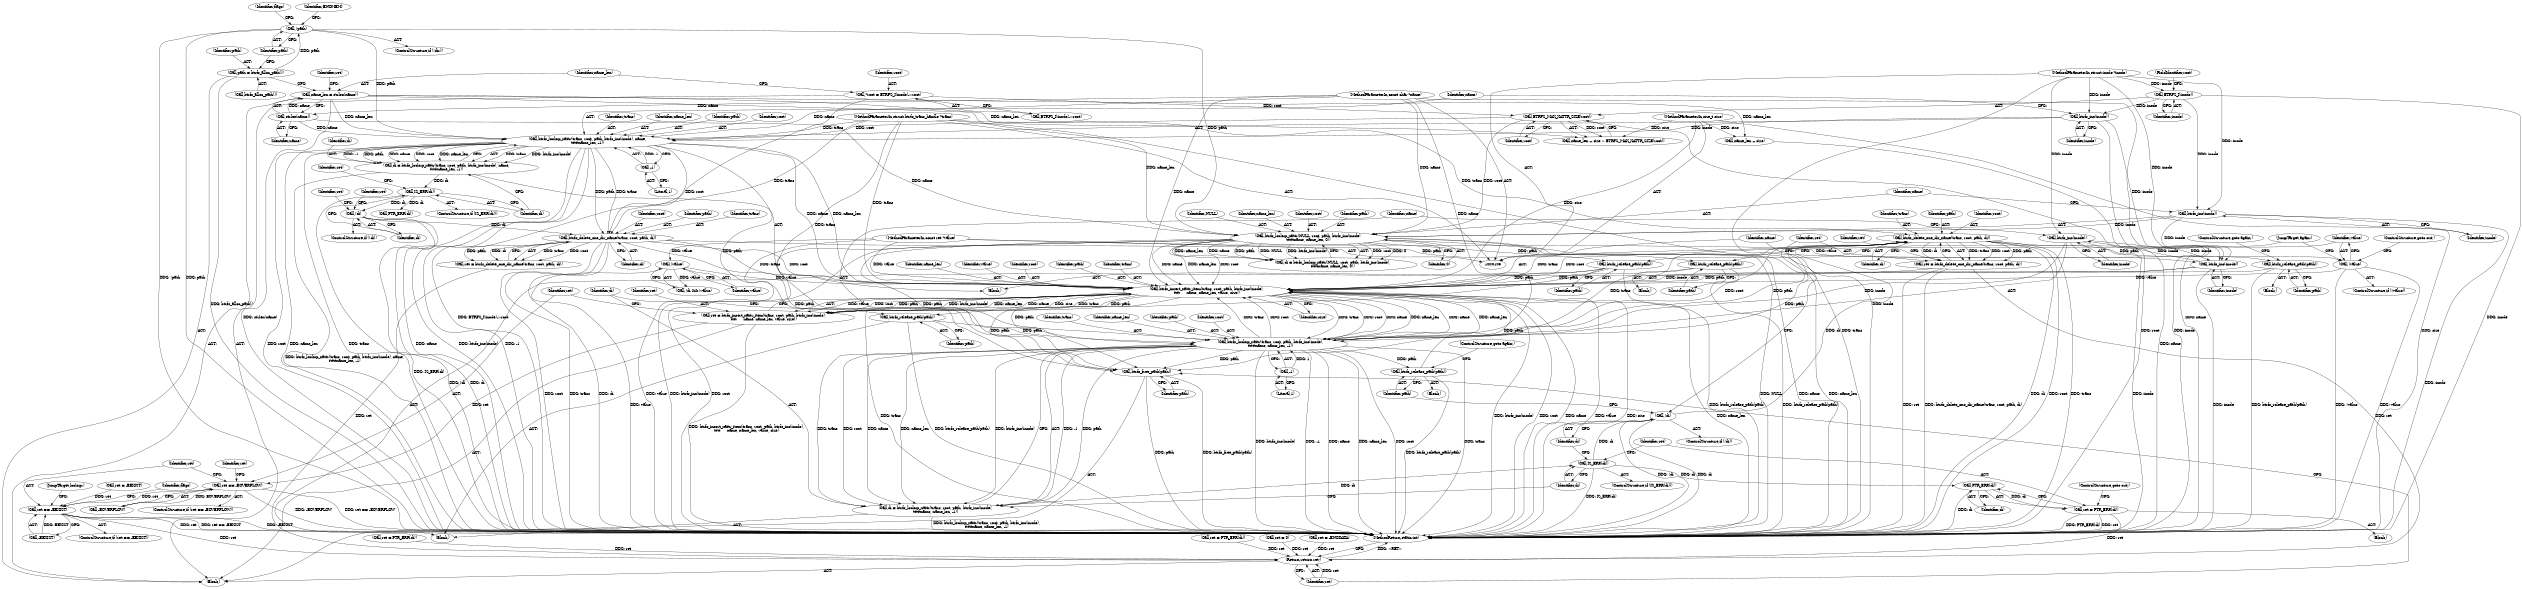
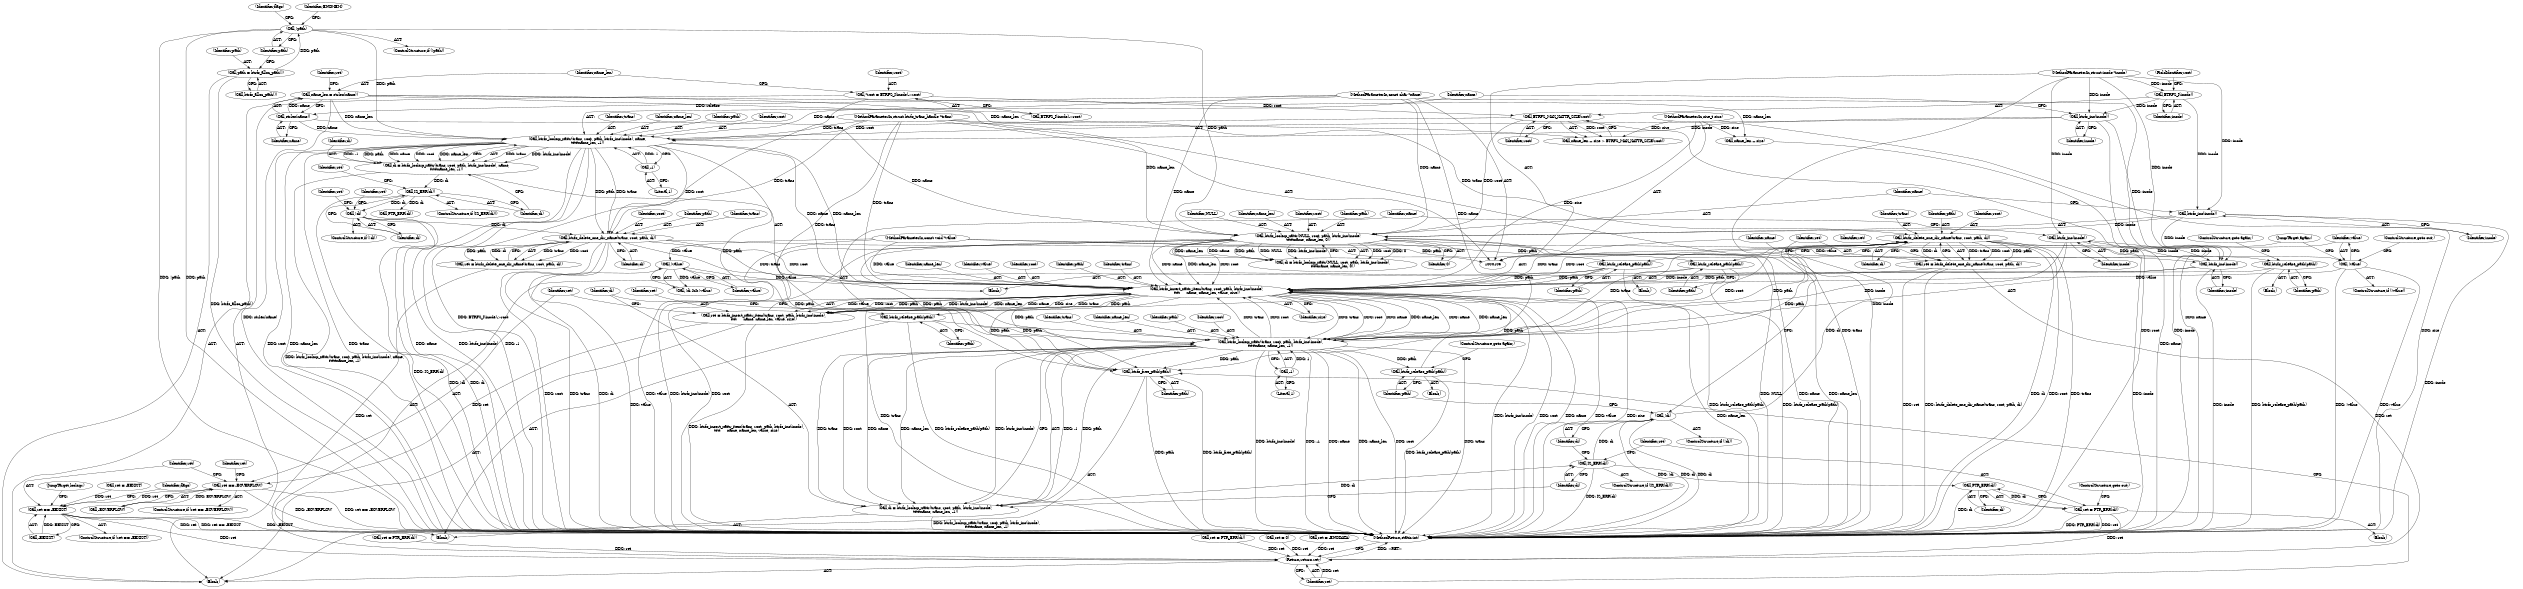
node "(ControlStructure,if (!dir))": label "(ControlStructure,if (!dir))" -> "(ControlStructure,if (!path))"
edge "(Call,path = btrfs_alloc_path())" -> "(Call,name_len = strlen(name))": now "(Call,path = btrfs_alloc_path())" -> "(Call,btrfs_alloc_path())"
edge "(MethodParameterIn,const char *name)" -> "(Call,strlen(name))": label "DDG: name" -> "DDG: release"
node "(MethodParameterIn,const ret *value)": label "(MethodParameterIn,const ret *value)" -> "(MethodParameterIn,const void *value)"
edge "(Call,BTRFS_I(inode))" -> "(MethodReturn,static int)": removed, label "DDG: inode"
